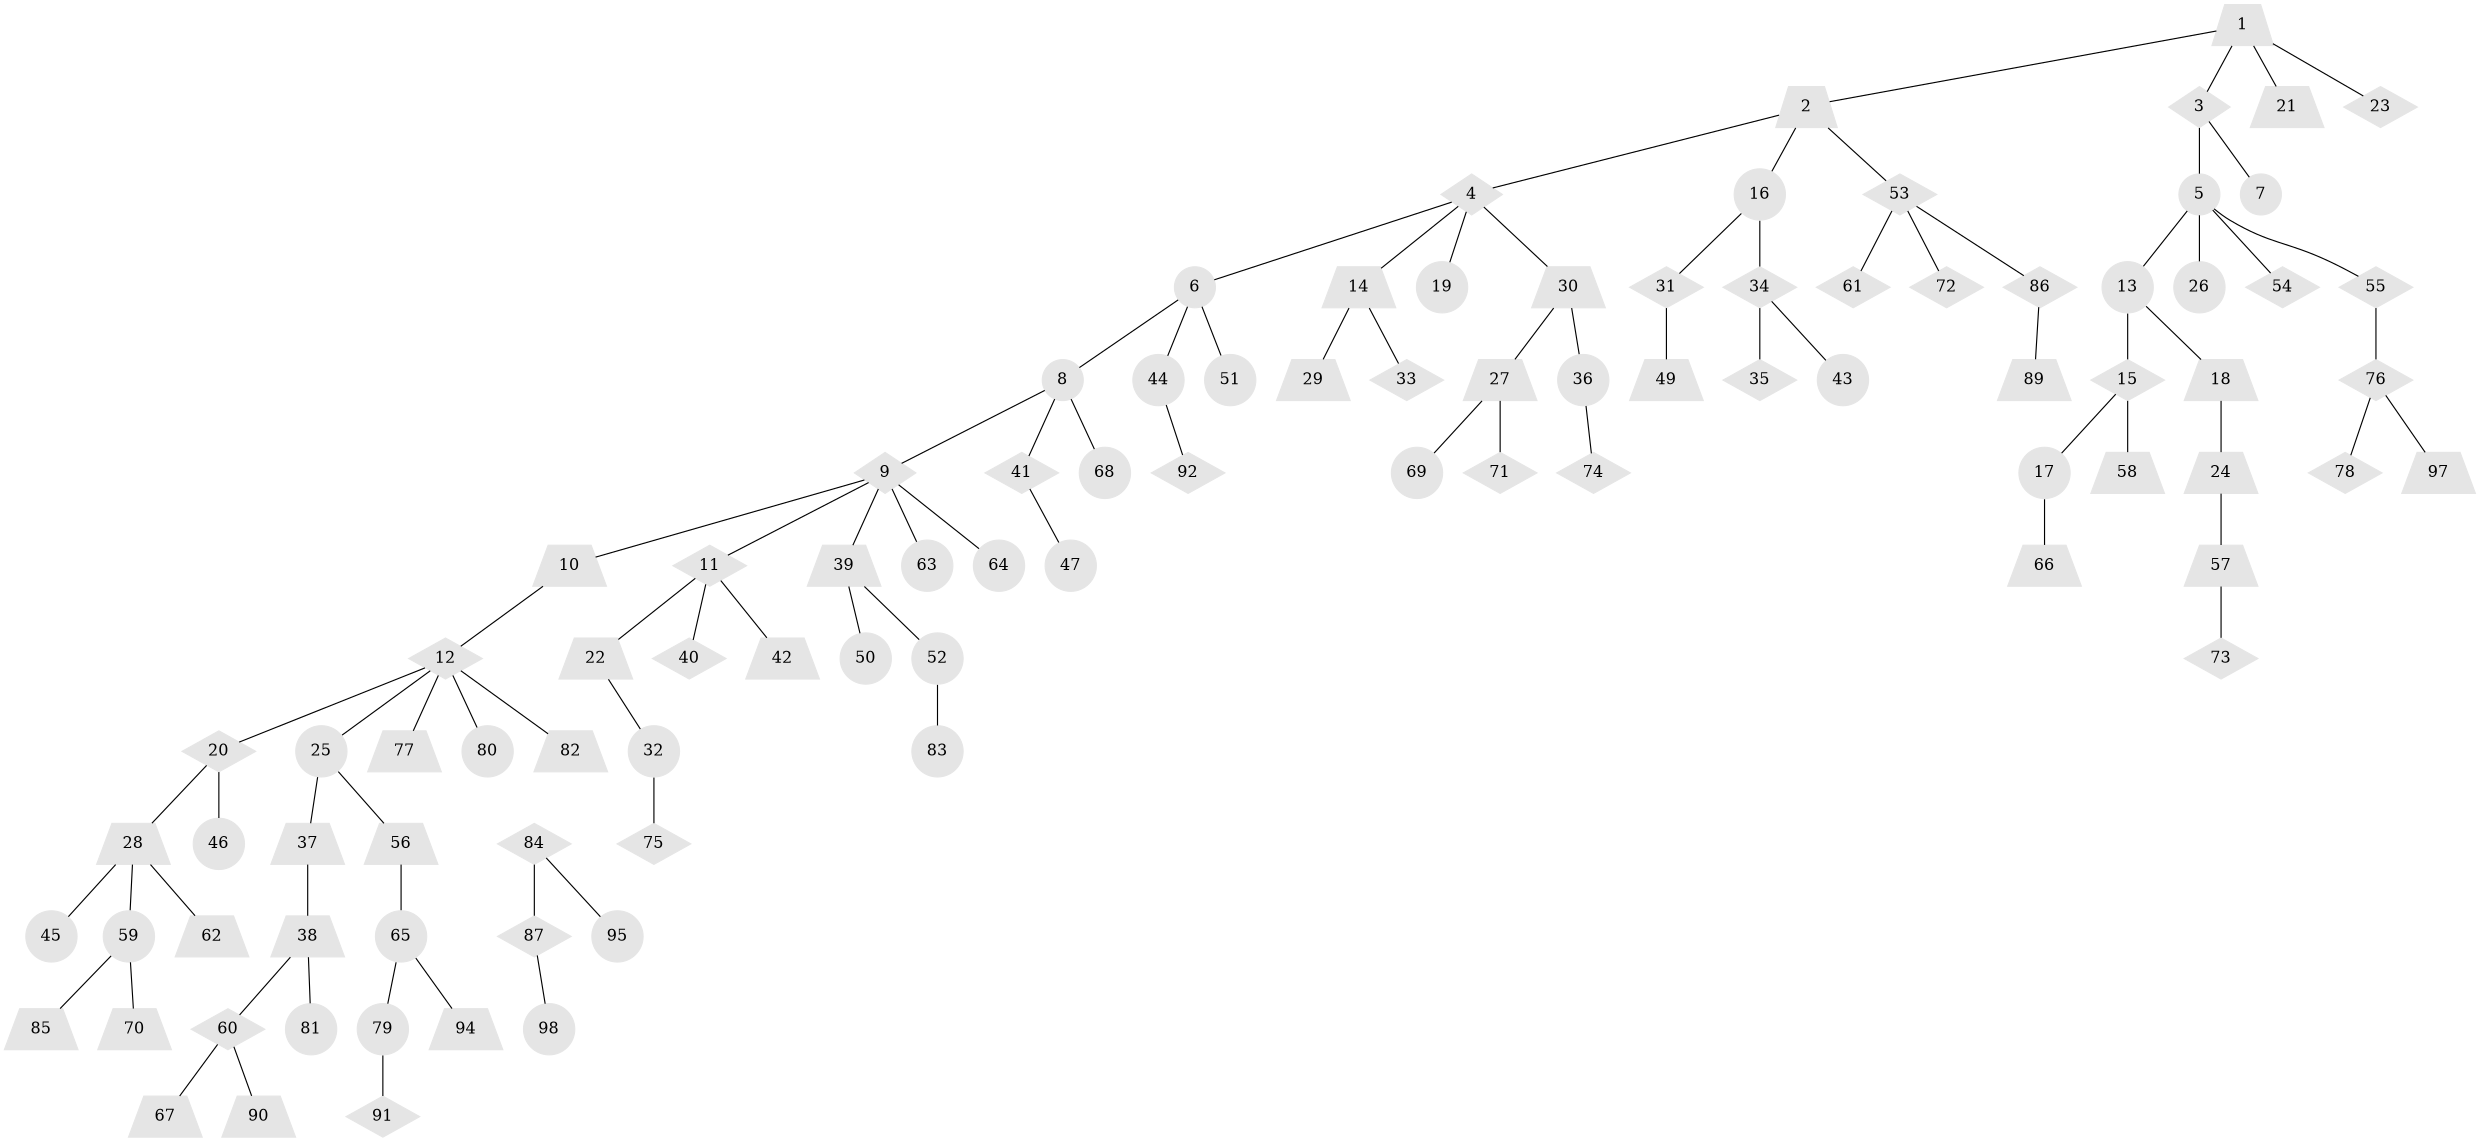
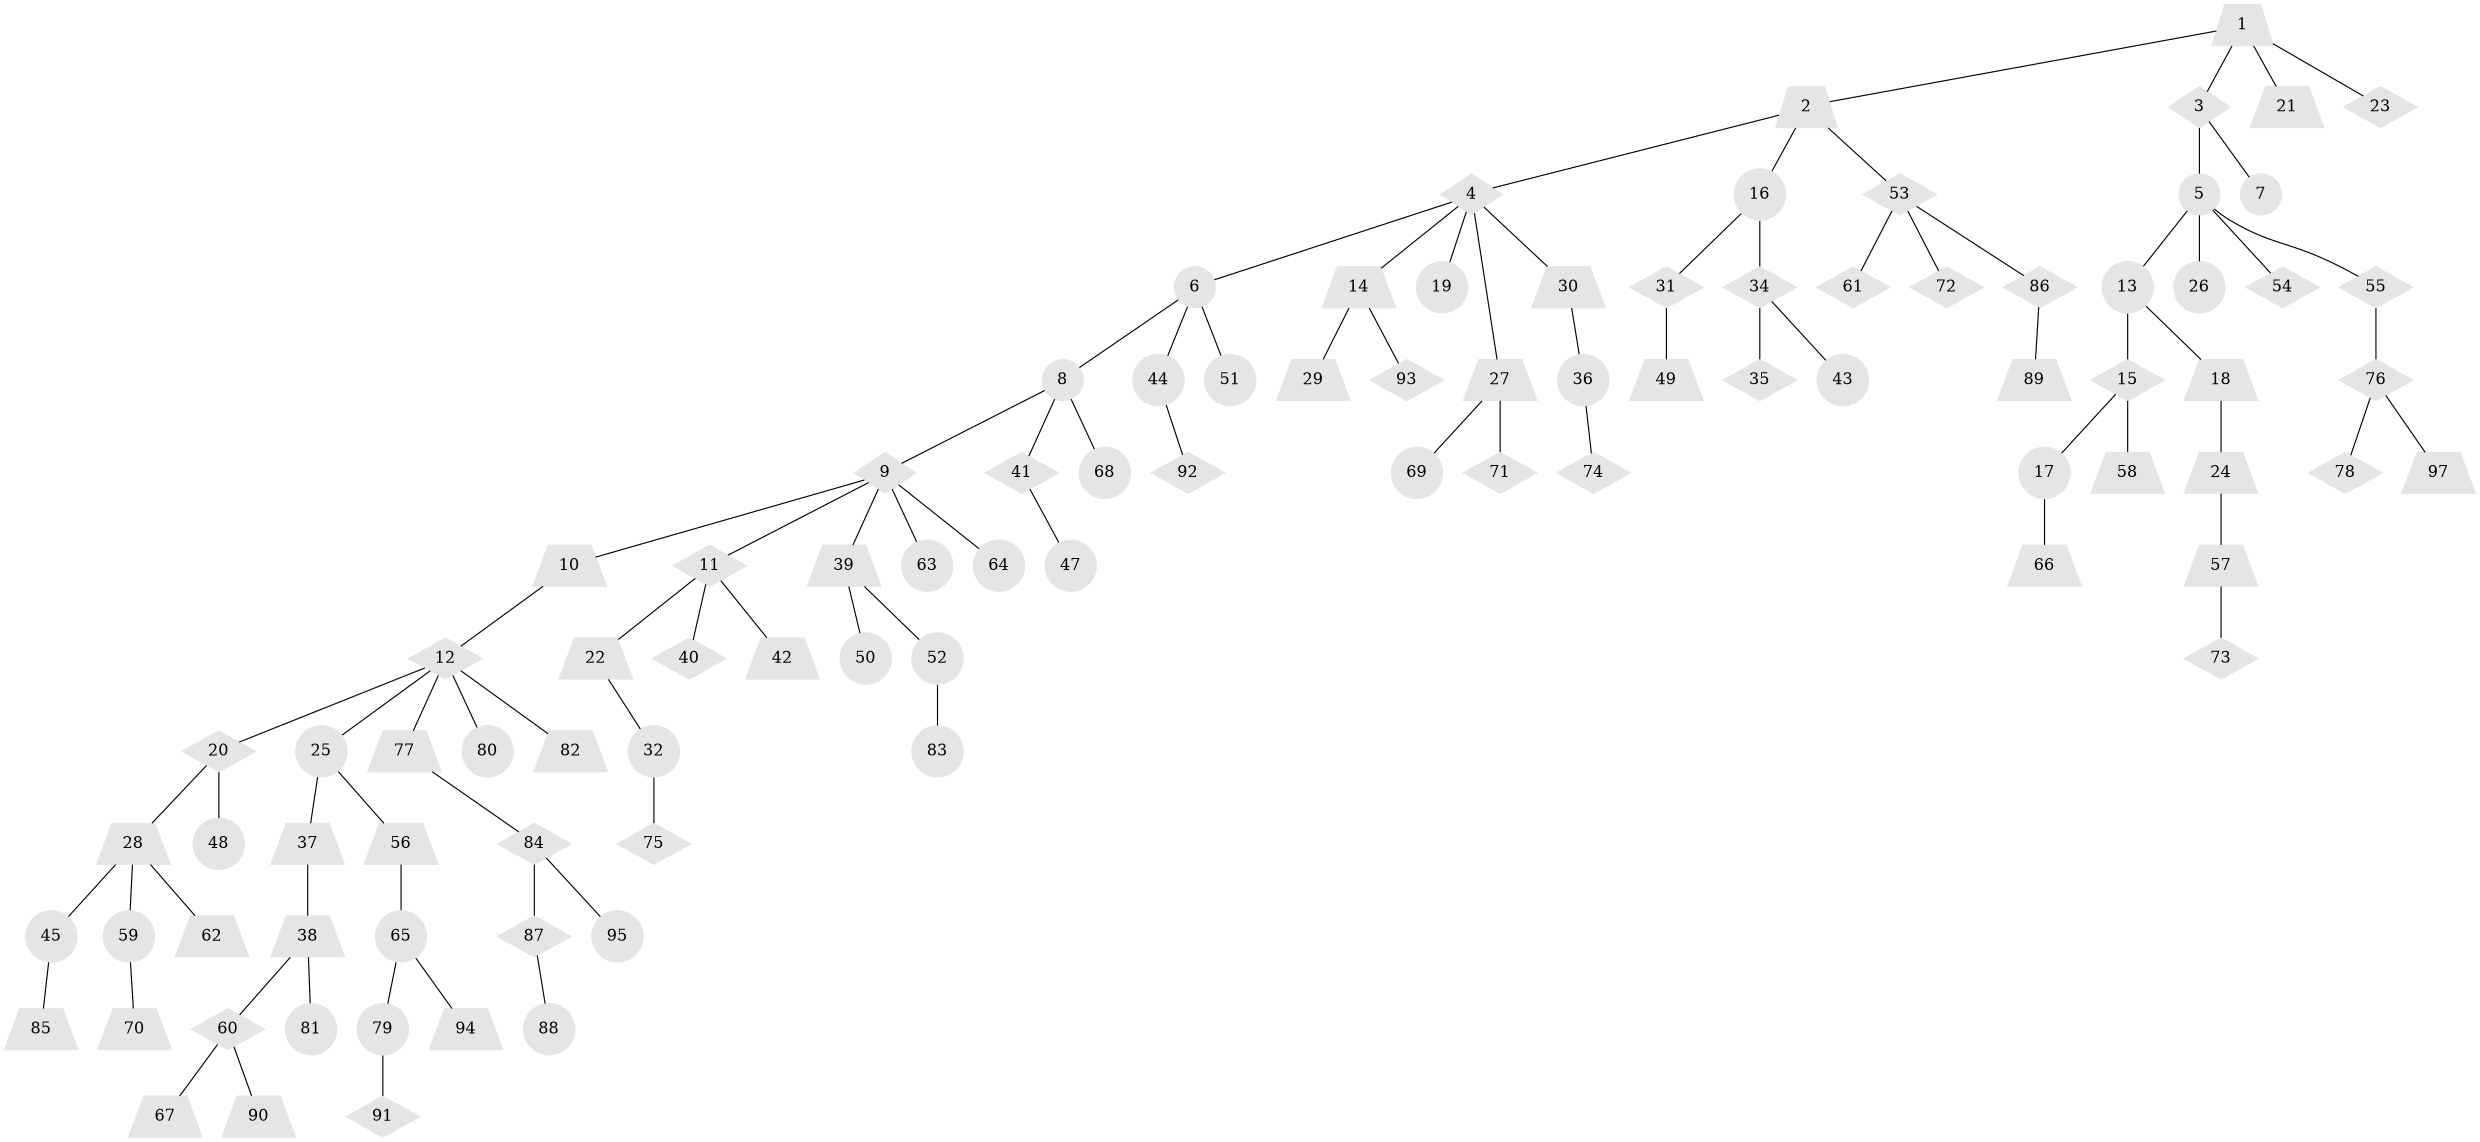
edge "30" -- "27": now "4" -- "27"
node "33": label "33" -> "93"
edge "77" -- "84": added
node "46": label "46" -> "48"
edge "59" -- "85": now "45" -- "85"
node "98": label "98" -> "88"
